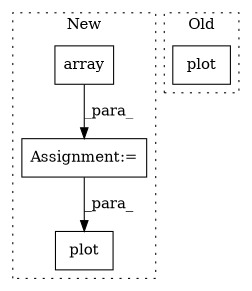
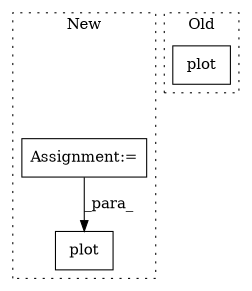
node "array": removed
